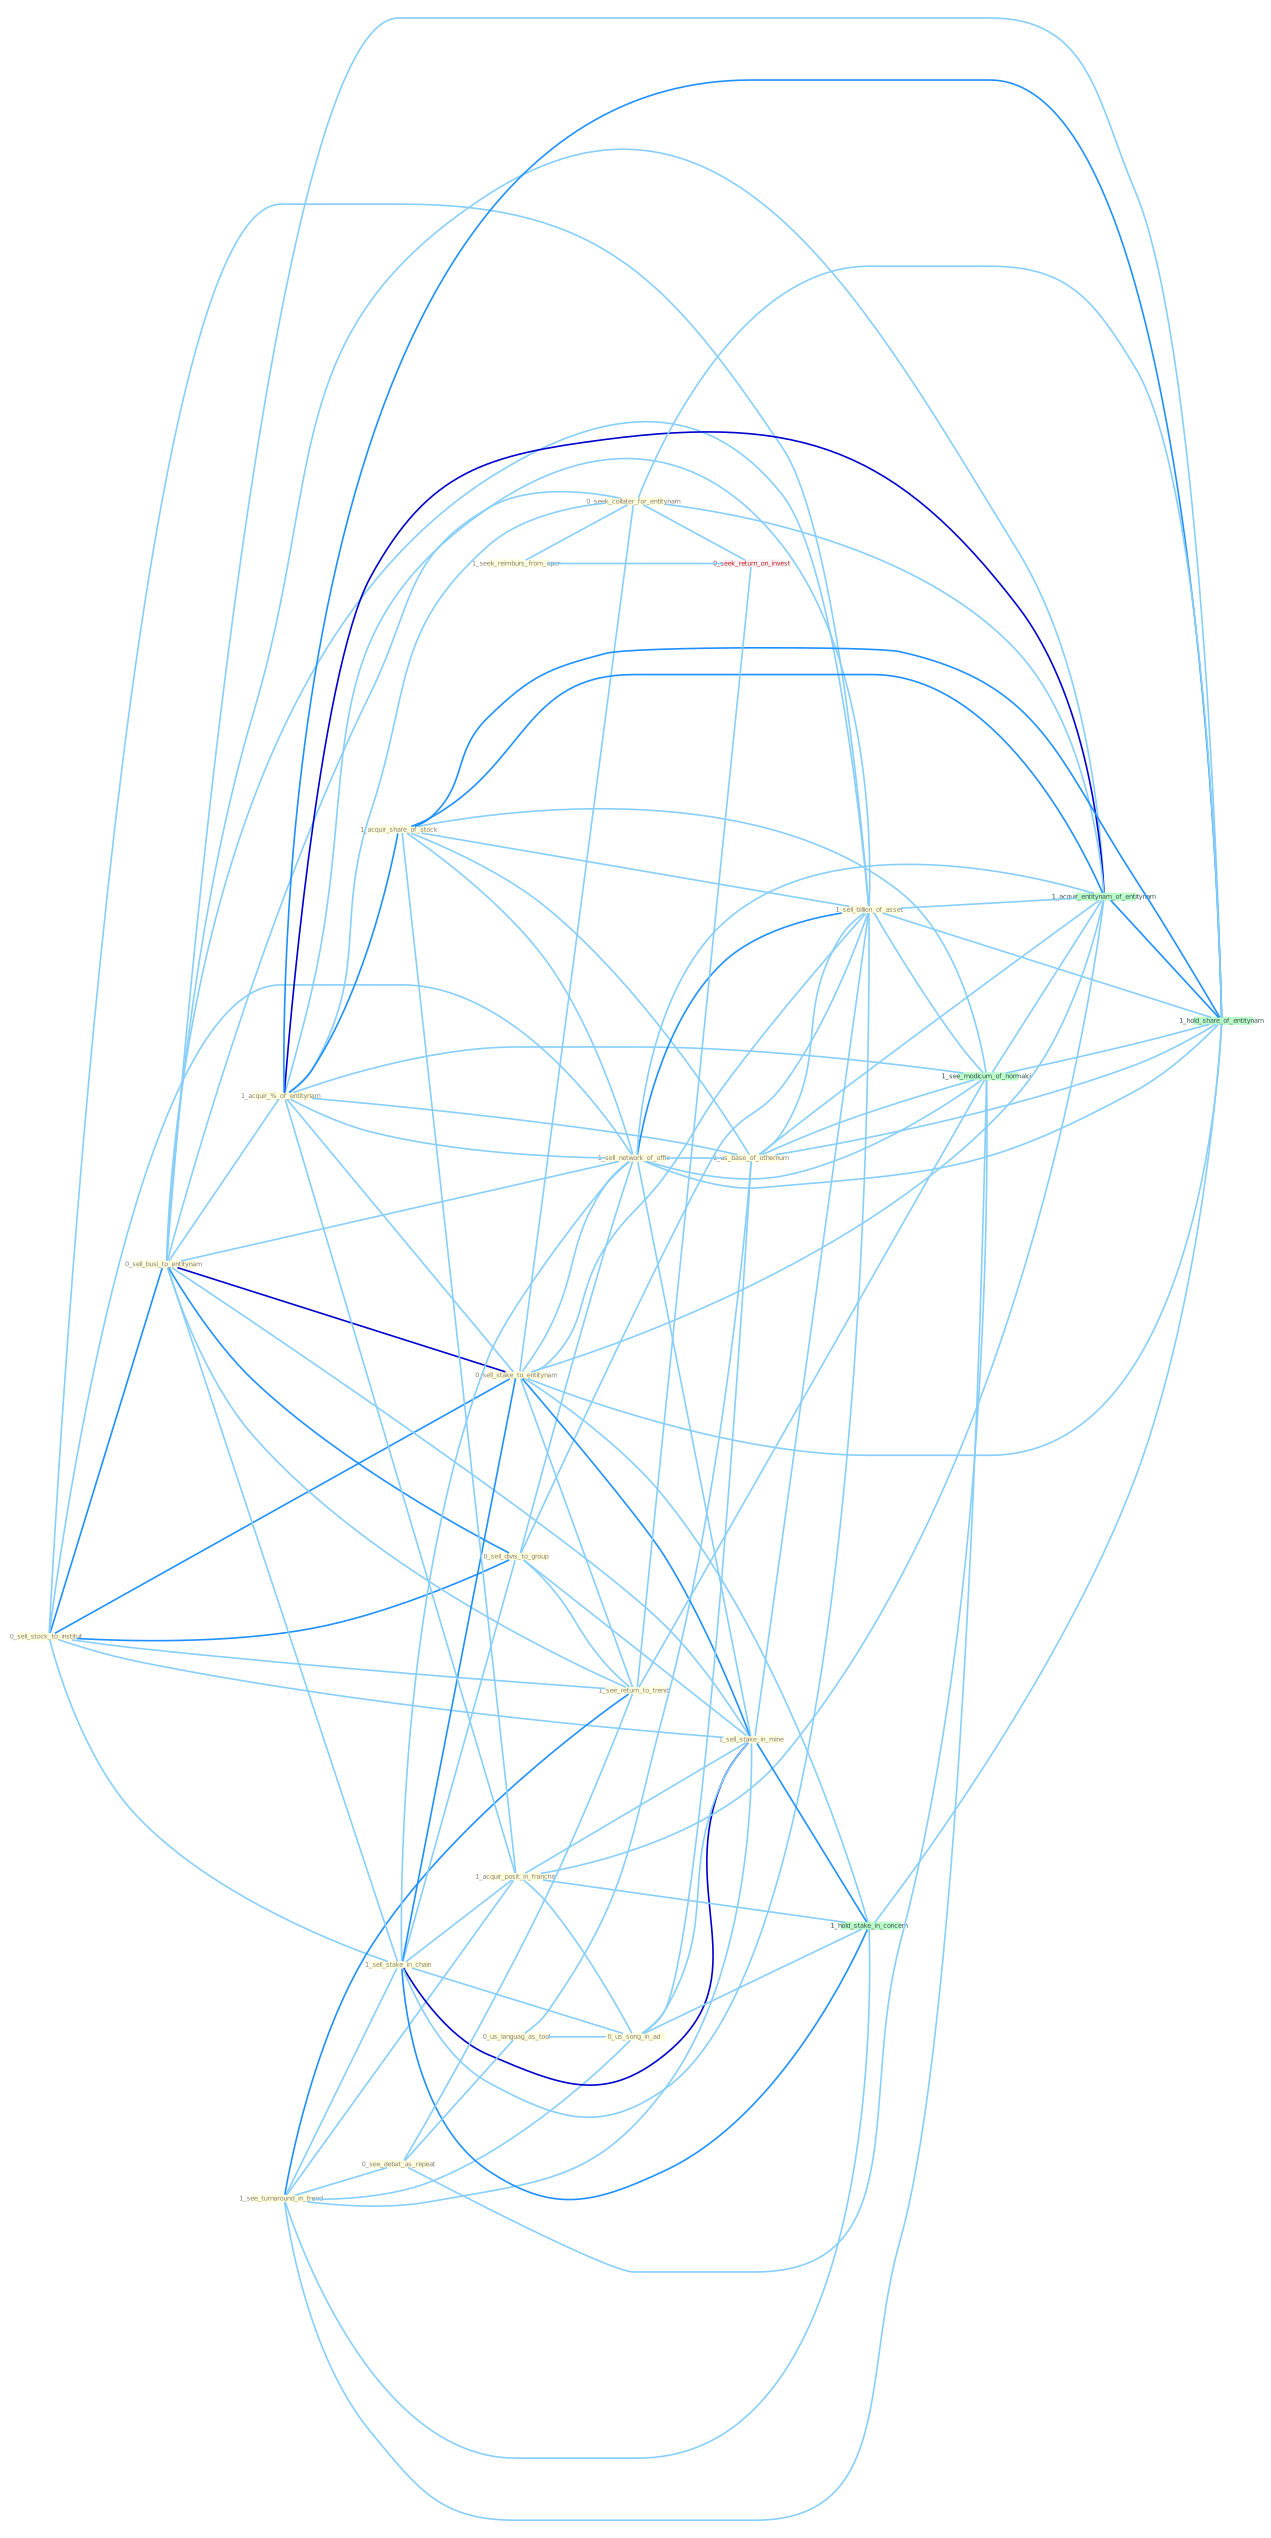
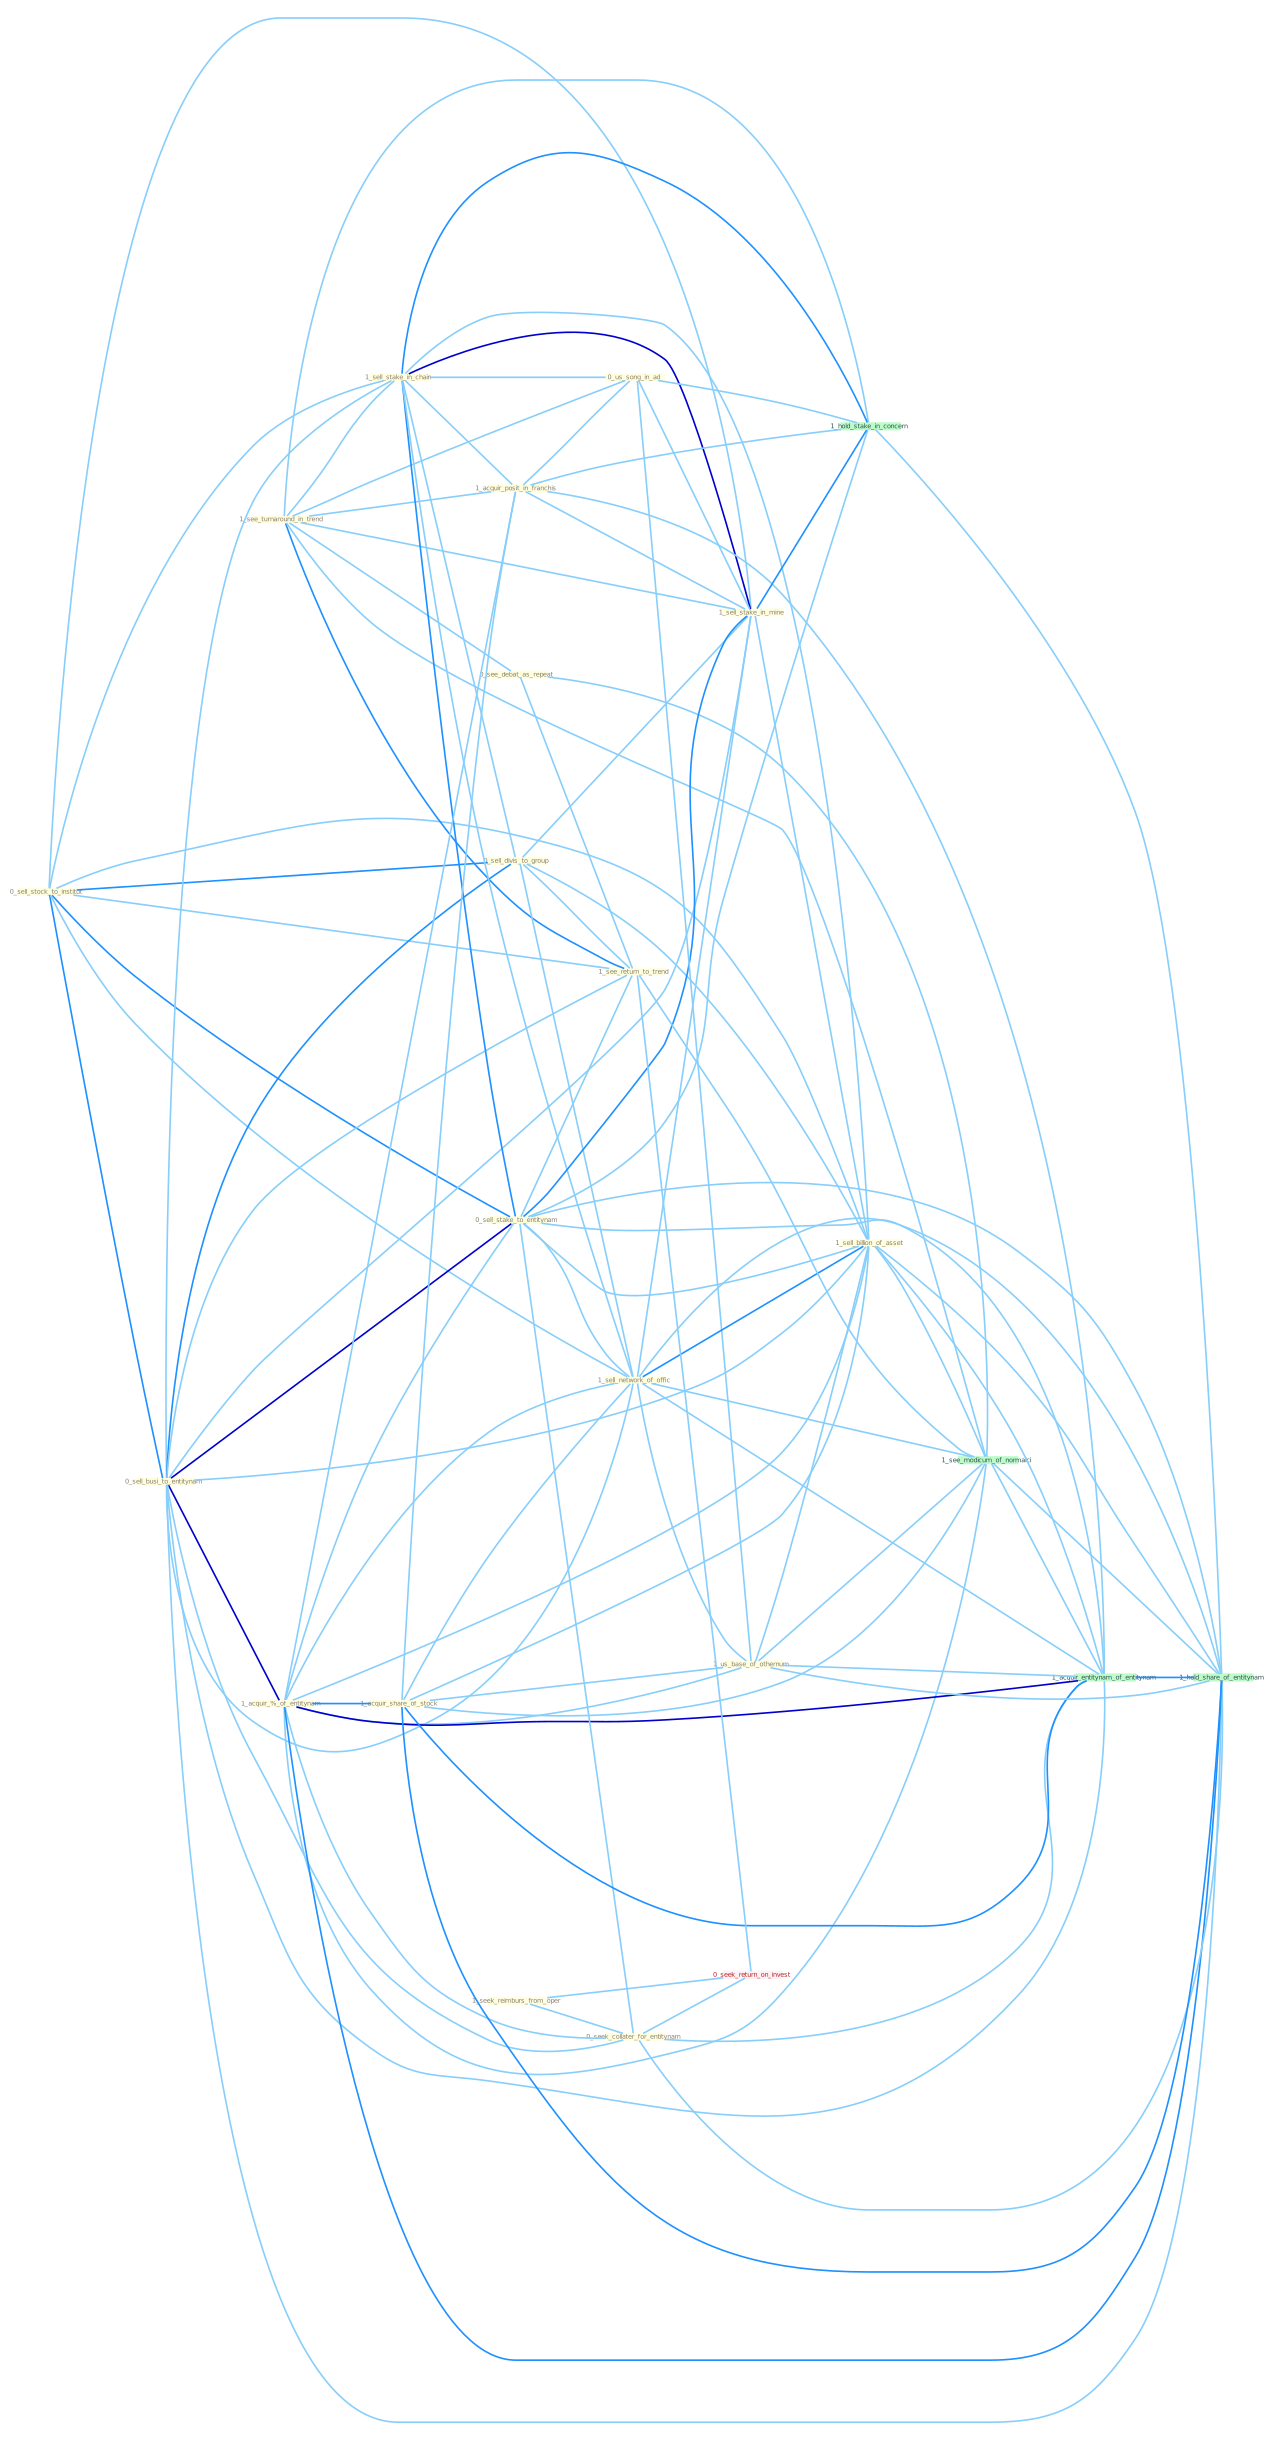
edge "1_acquir_%_of_entitynam" -- "0_sell_busi_to_entitynam": color #87cefa -> #0000cd
node "0_us_languag_as_tool": removed
